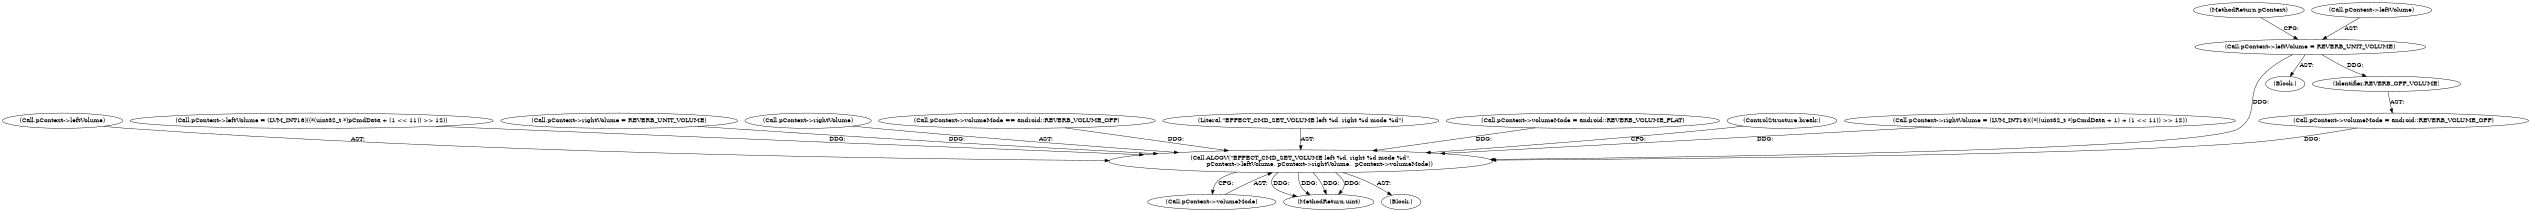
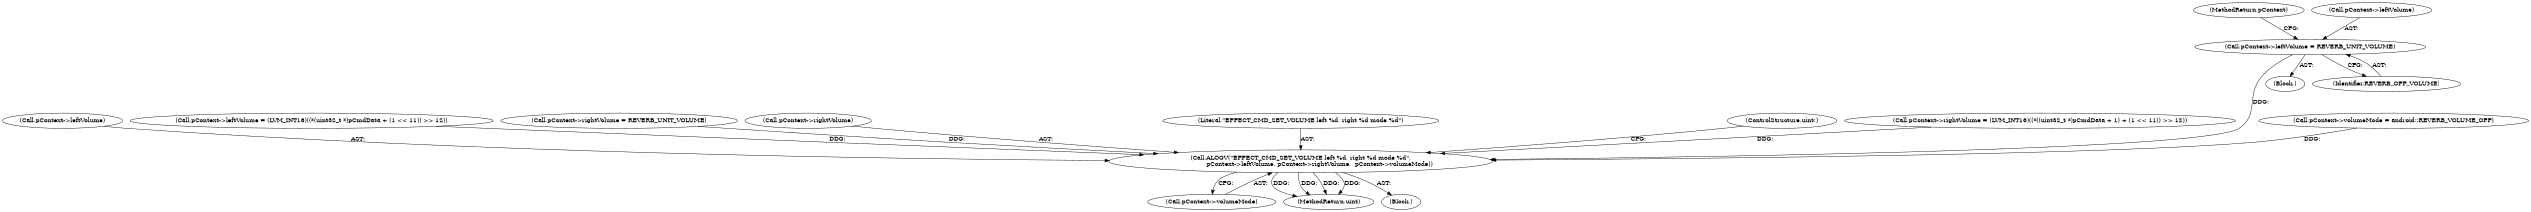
edge "(Call,pContext->leftVolume = REVERB_UNIT_VOLUME)" -> "(Identifier,REVERB_OFF_VOLUME)": label "DDG: " -> "CFG: "
edge "(Identifier,REVERB_OFF_VOLUME)" -> "(Call,pContext->volumeMode = android::REVERB_VOLUME_OFF)": now "(Identifier,REVERB_OFF_VOLUME)" -> "(Call,pContext->leftVolume = REVERB_UNIT_VOLUME)"
node "(Call,pContext->volumeMode == android::REVERB_VOLUME_OFF)": removed
node "(Call,pContext->volumeMode = android::REVERB_VOLUME_FLAT)": removed
node "(ControlStructure,break;)": label "(ControlStructure,break;)" -> "(ControlStructure,uint;)"
